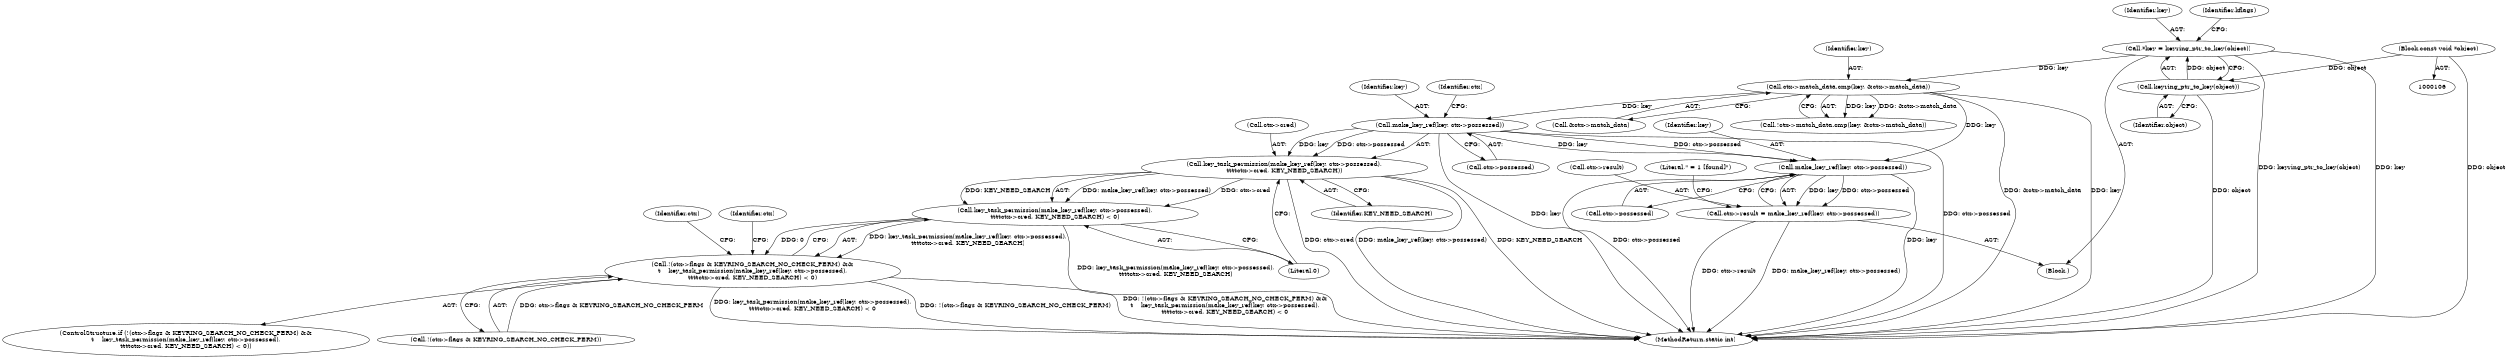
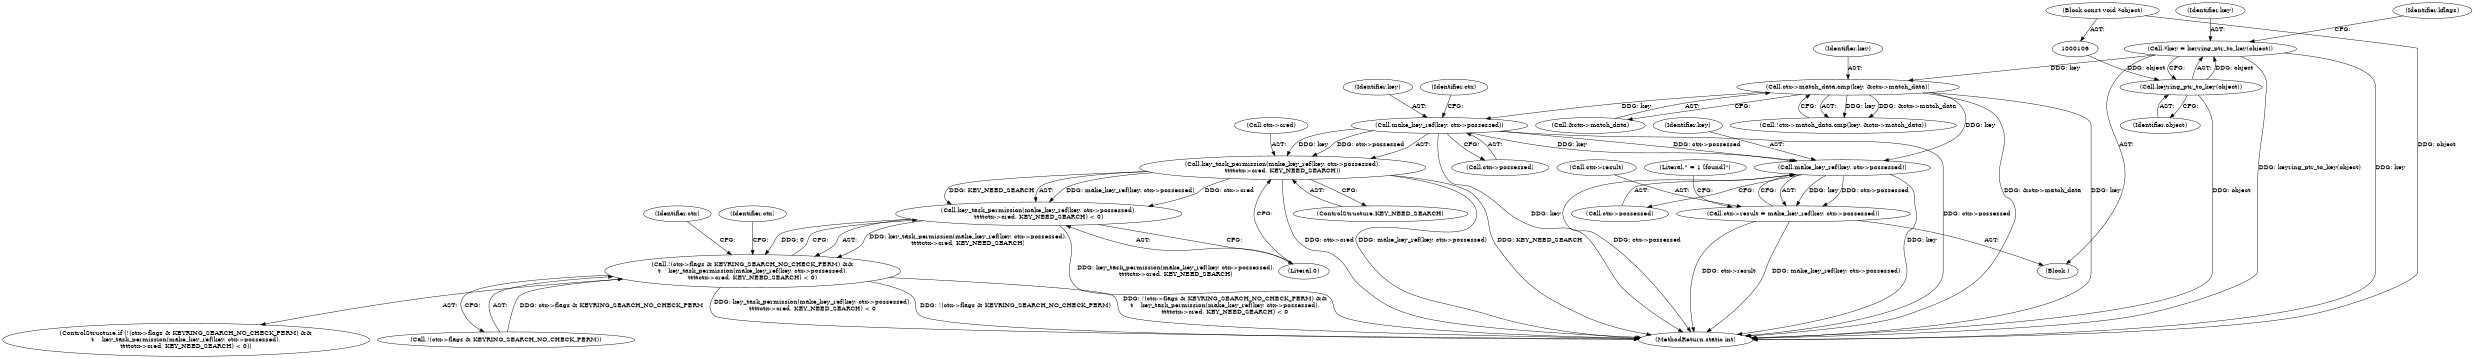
edge "(Block,const void *object)" -> "(Call,keyring_ptr_to_key(object))": now "1000106" -> "(Call,keyring_ptr_to_key(object))"
node "(Identifier,KEY_NEED_SEARCH)": label "(Identifier,KEY_NEED_SEARCH)" -> "(ControlStructure,KEY_NEED_SEARCH)"
